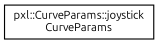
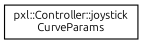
node "pxl::CurveParams::joystick CurveParams": label "pxl::CurveParams::joystick CurveParams" -> "pxl::Controller::joystick CurveParams"
